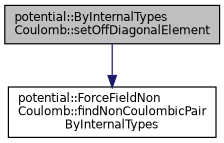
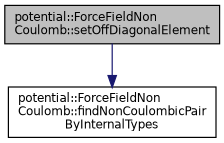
node "potential::ByInternalTypes Coulomb::setOffDiagonalElement": label "potential::ByInternalTypes Coulomb::setOffDiagonalElement" -> "potential::ForceFieldNon Coulomb::setOffDiagonalElement"
